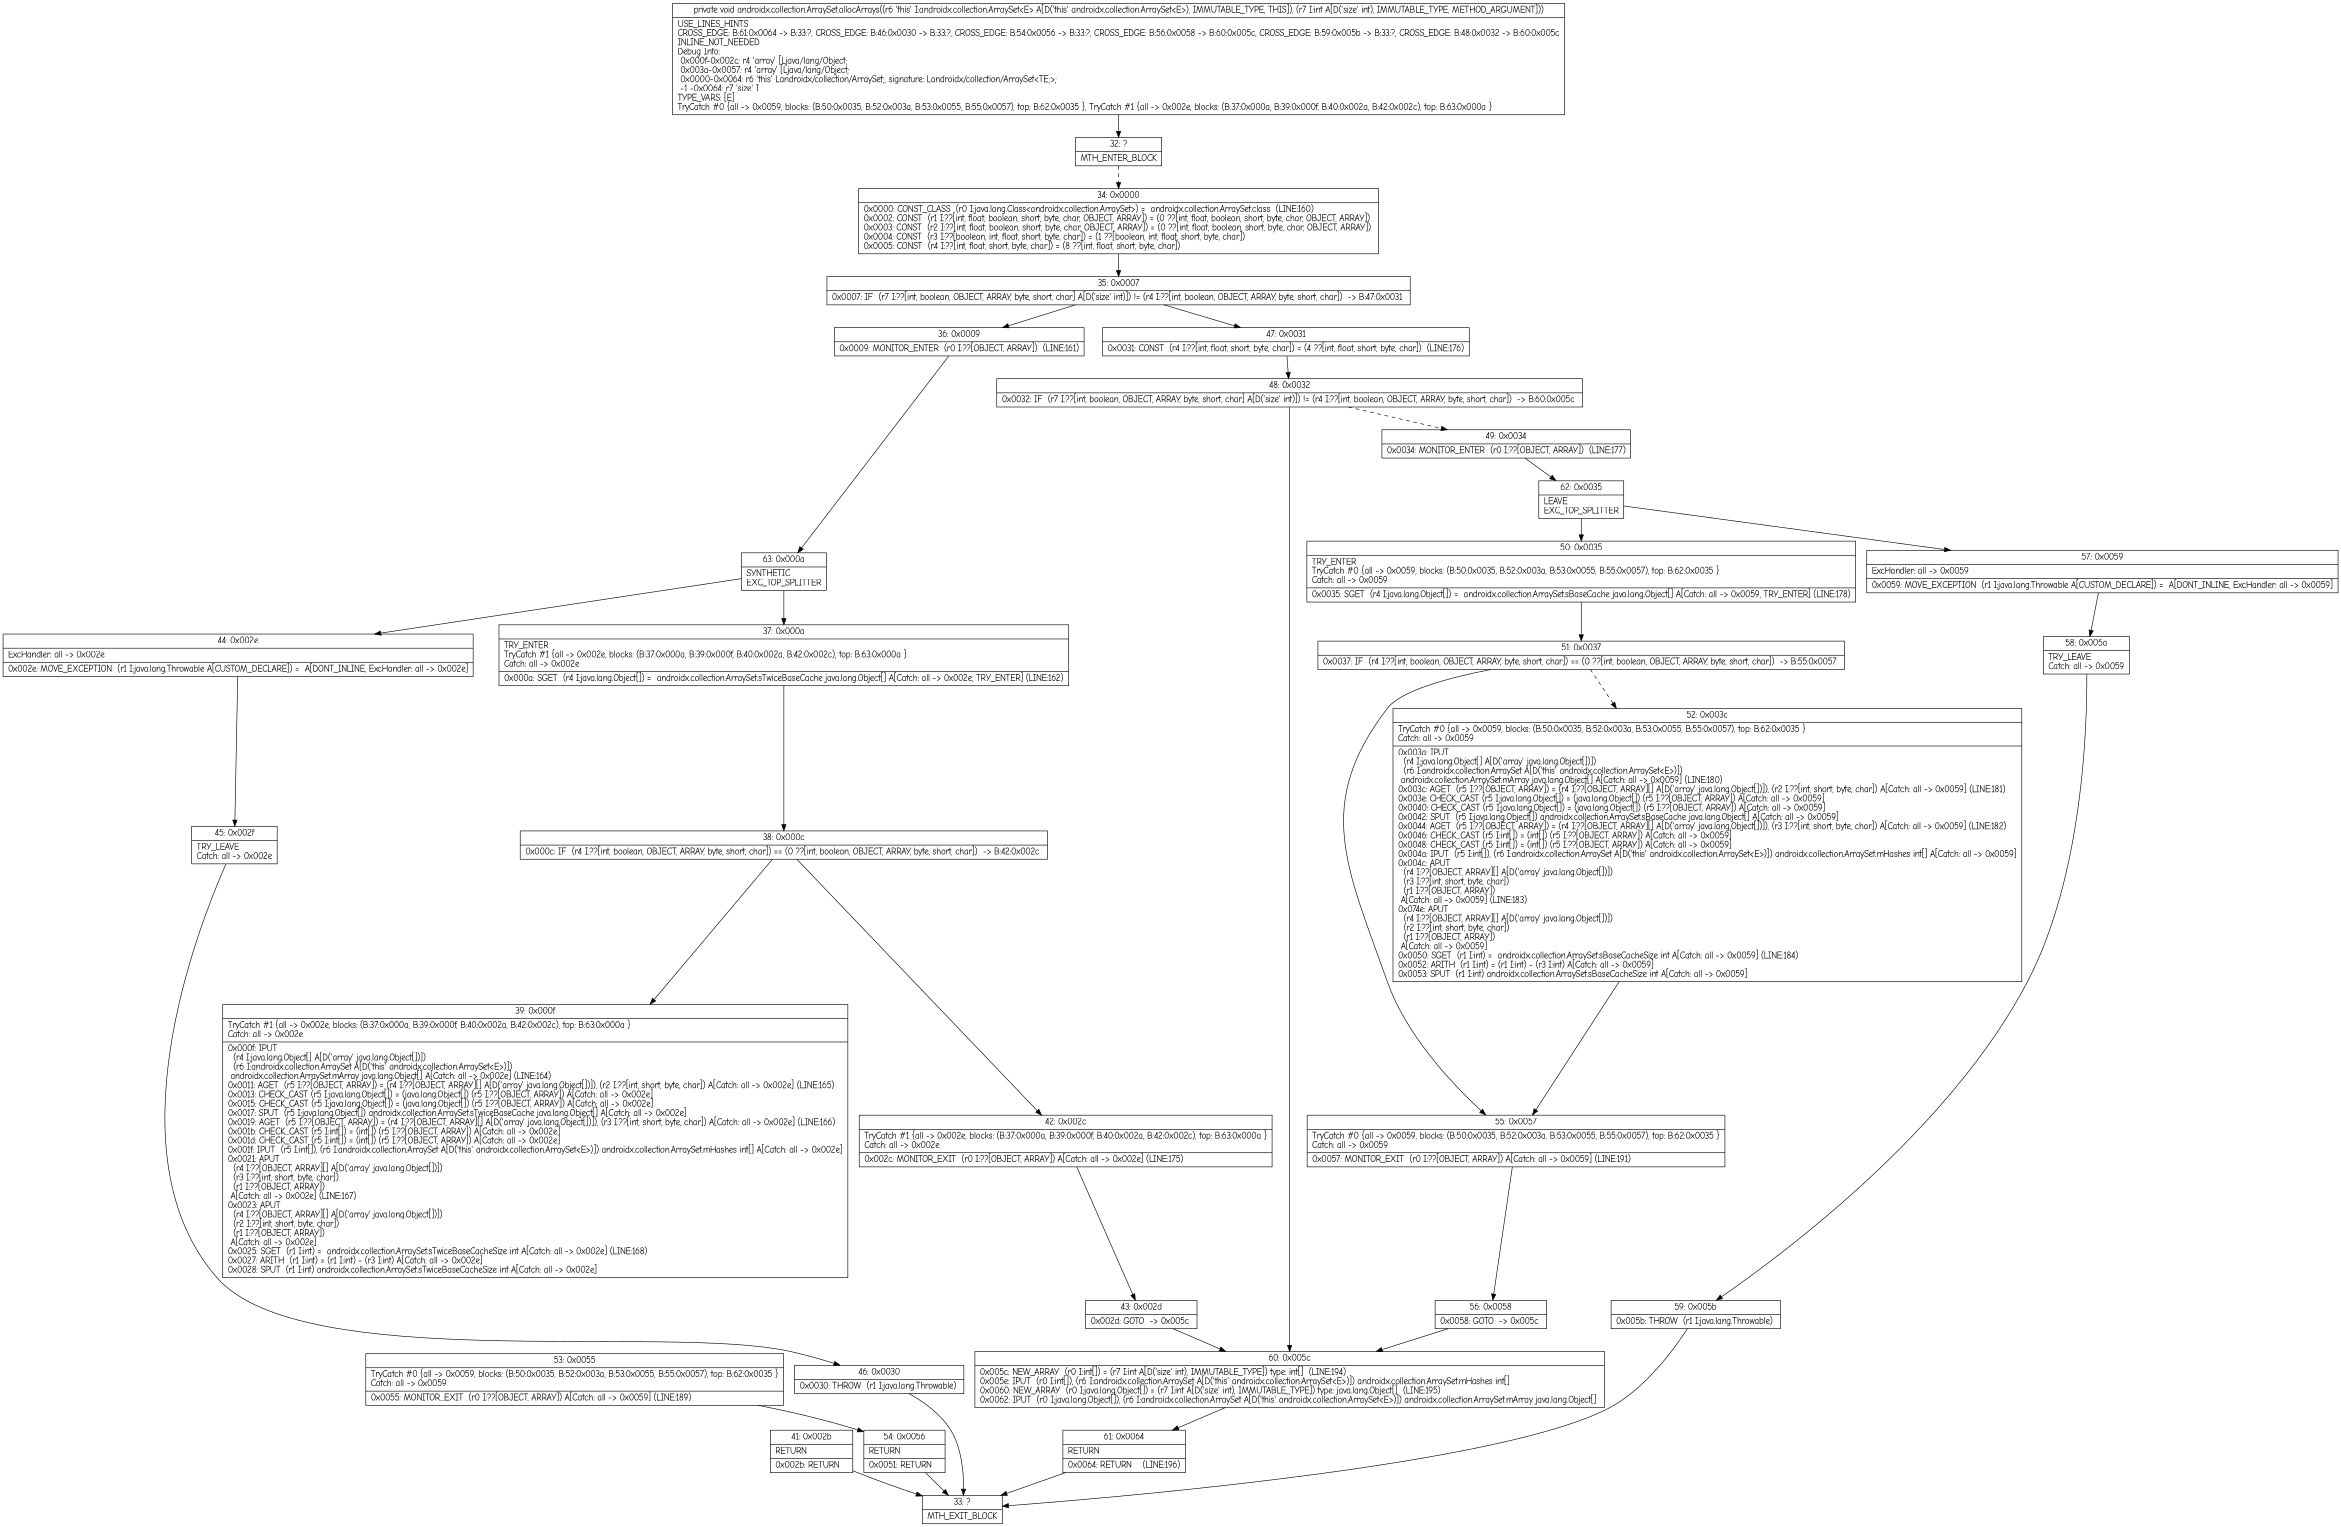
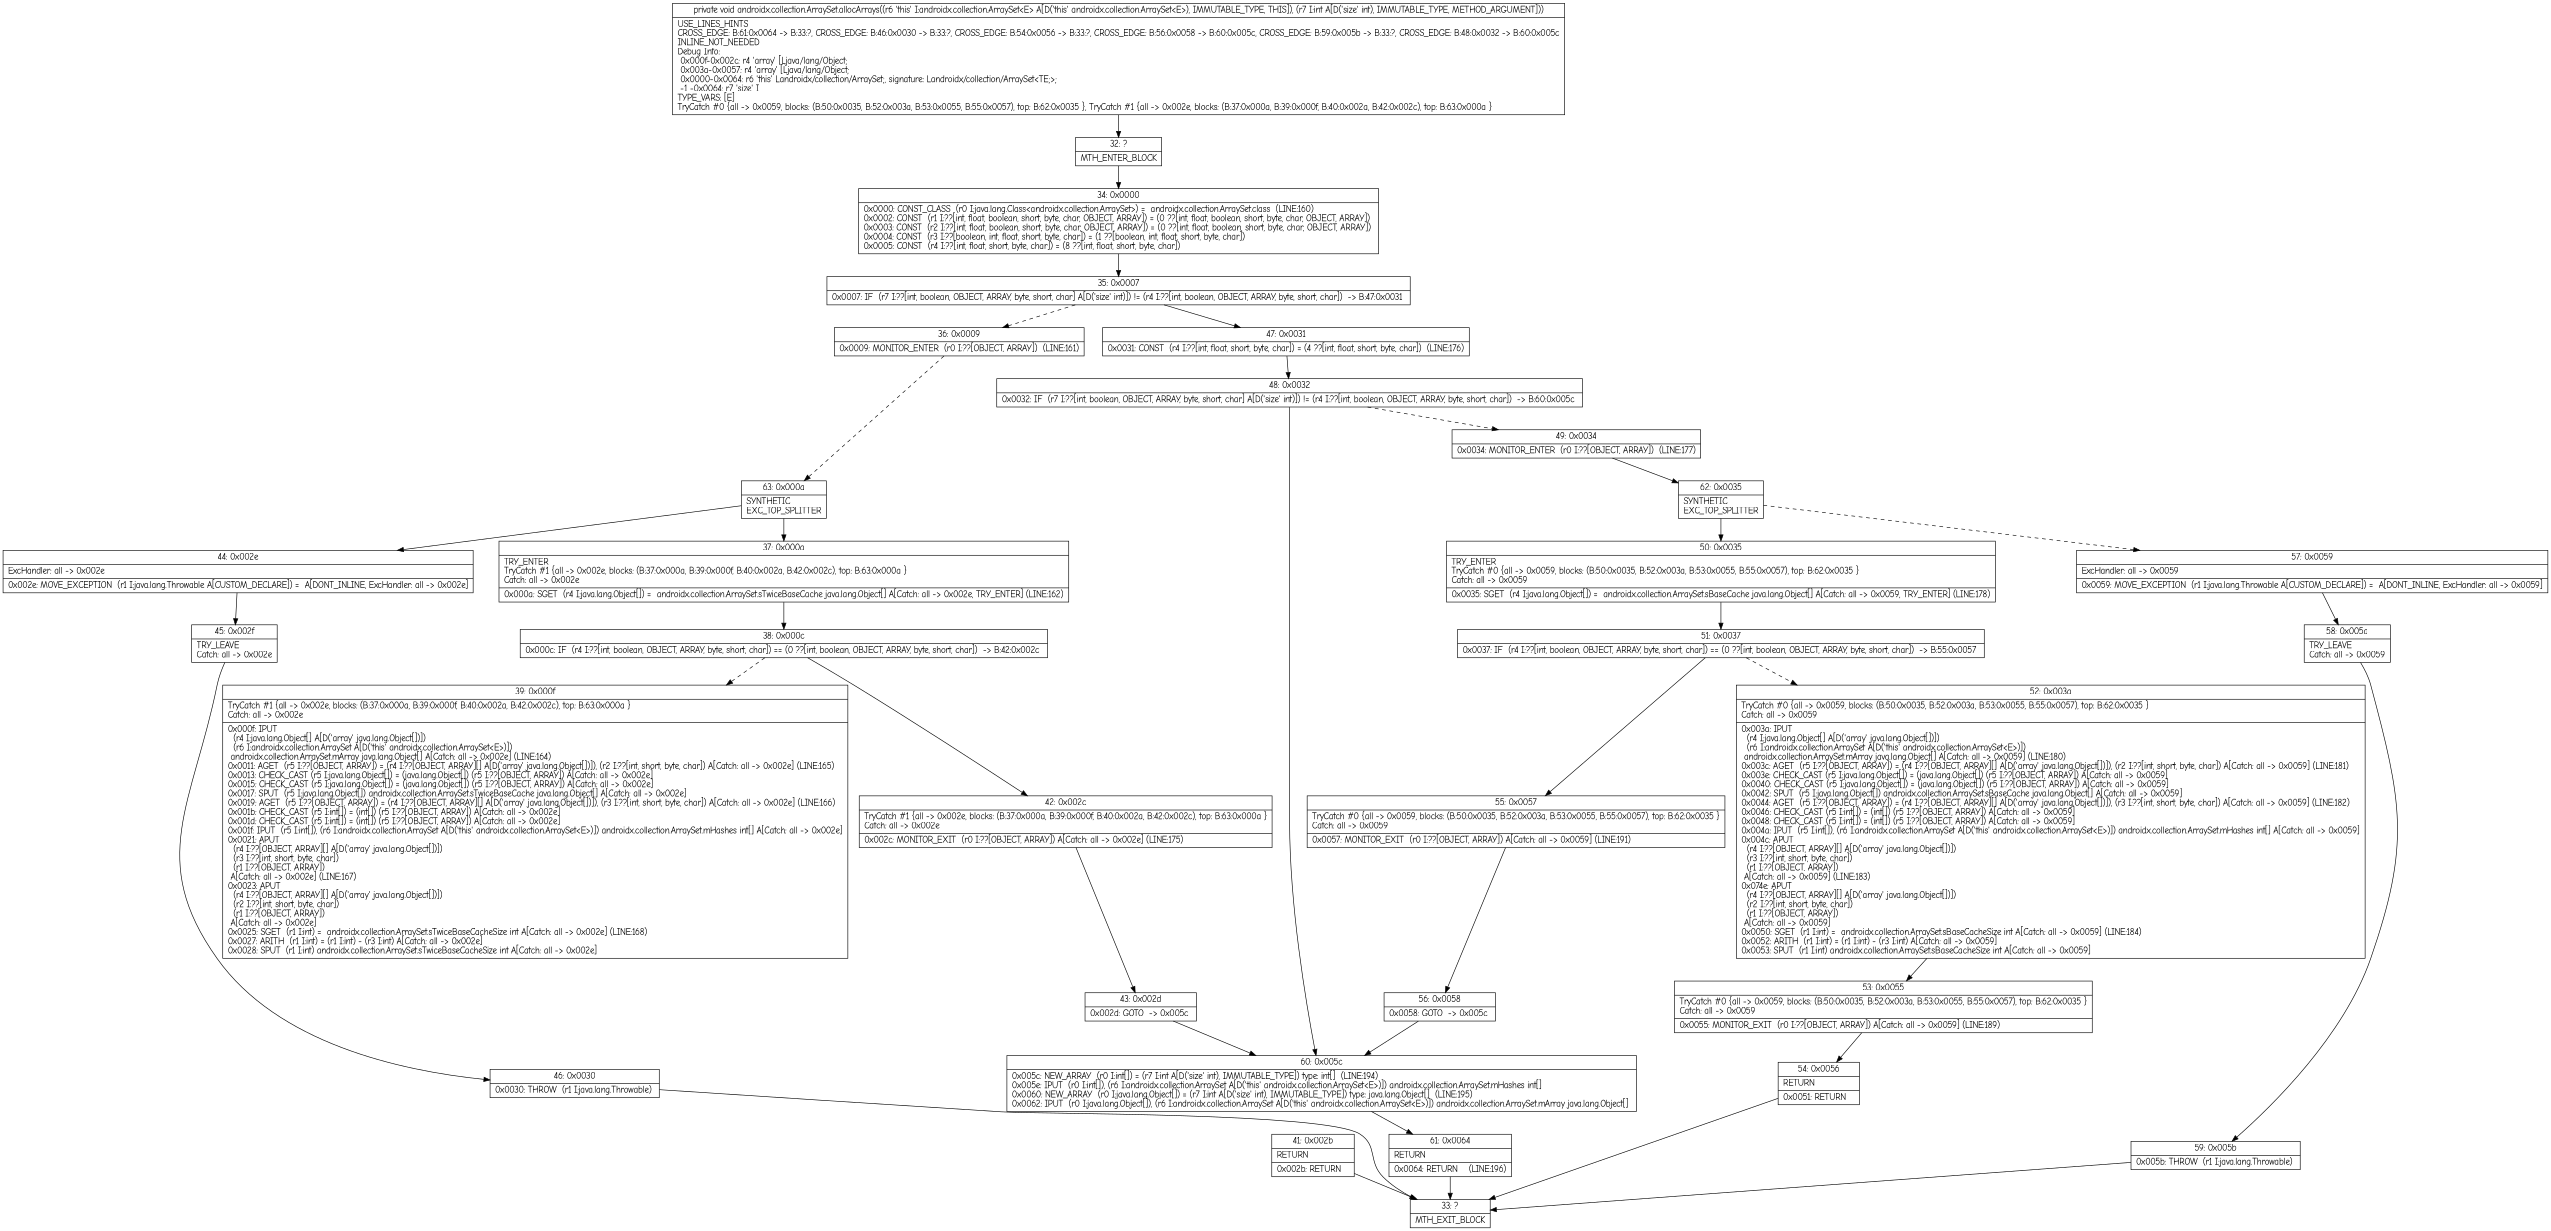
edge "32: ?" -> "34: 0x0000": style dashed -> solid
edge "35: 0x0007" -> "36: 0x0009": style solid -> dashed
edge "36: 0x0009" -> "63: 0x000a": style solid -> dashed
node "62: 0x0035": text "LEAVE" -> "SYNTHETIC"
edge "62: 0x0035" -> "57: 0x0059": style solid -> dashed
edge "38: 0x000c" -> "39: 0x000f": style solid -> dashed
edge "52: 0x003a" -> "55: 0x0057": now "52: 0x003a" -> "53: 0x0055"
